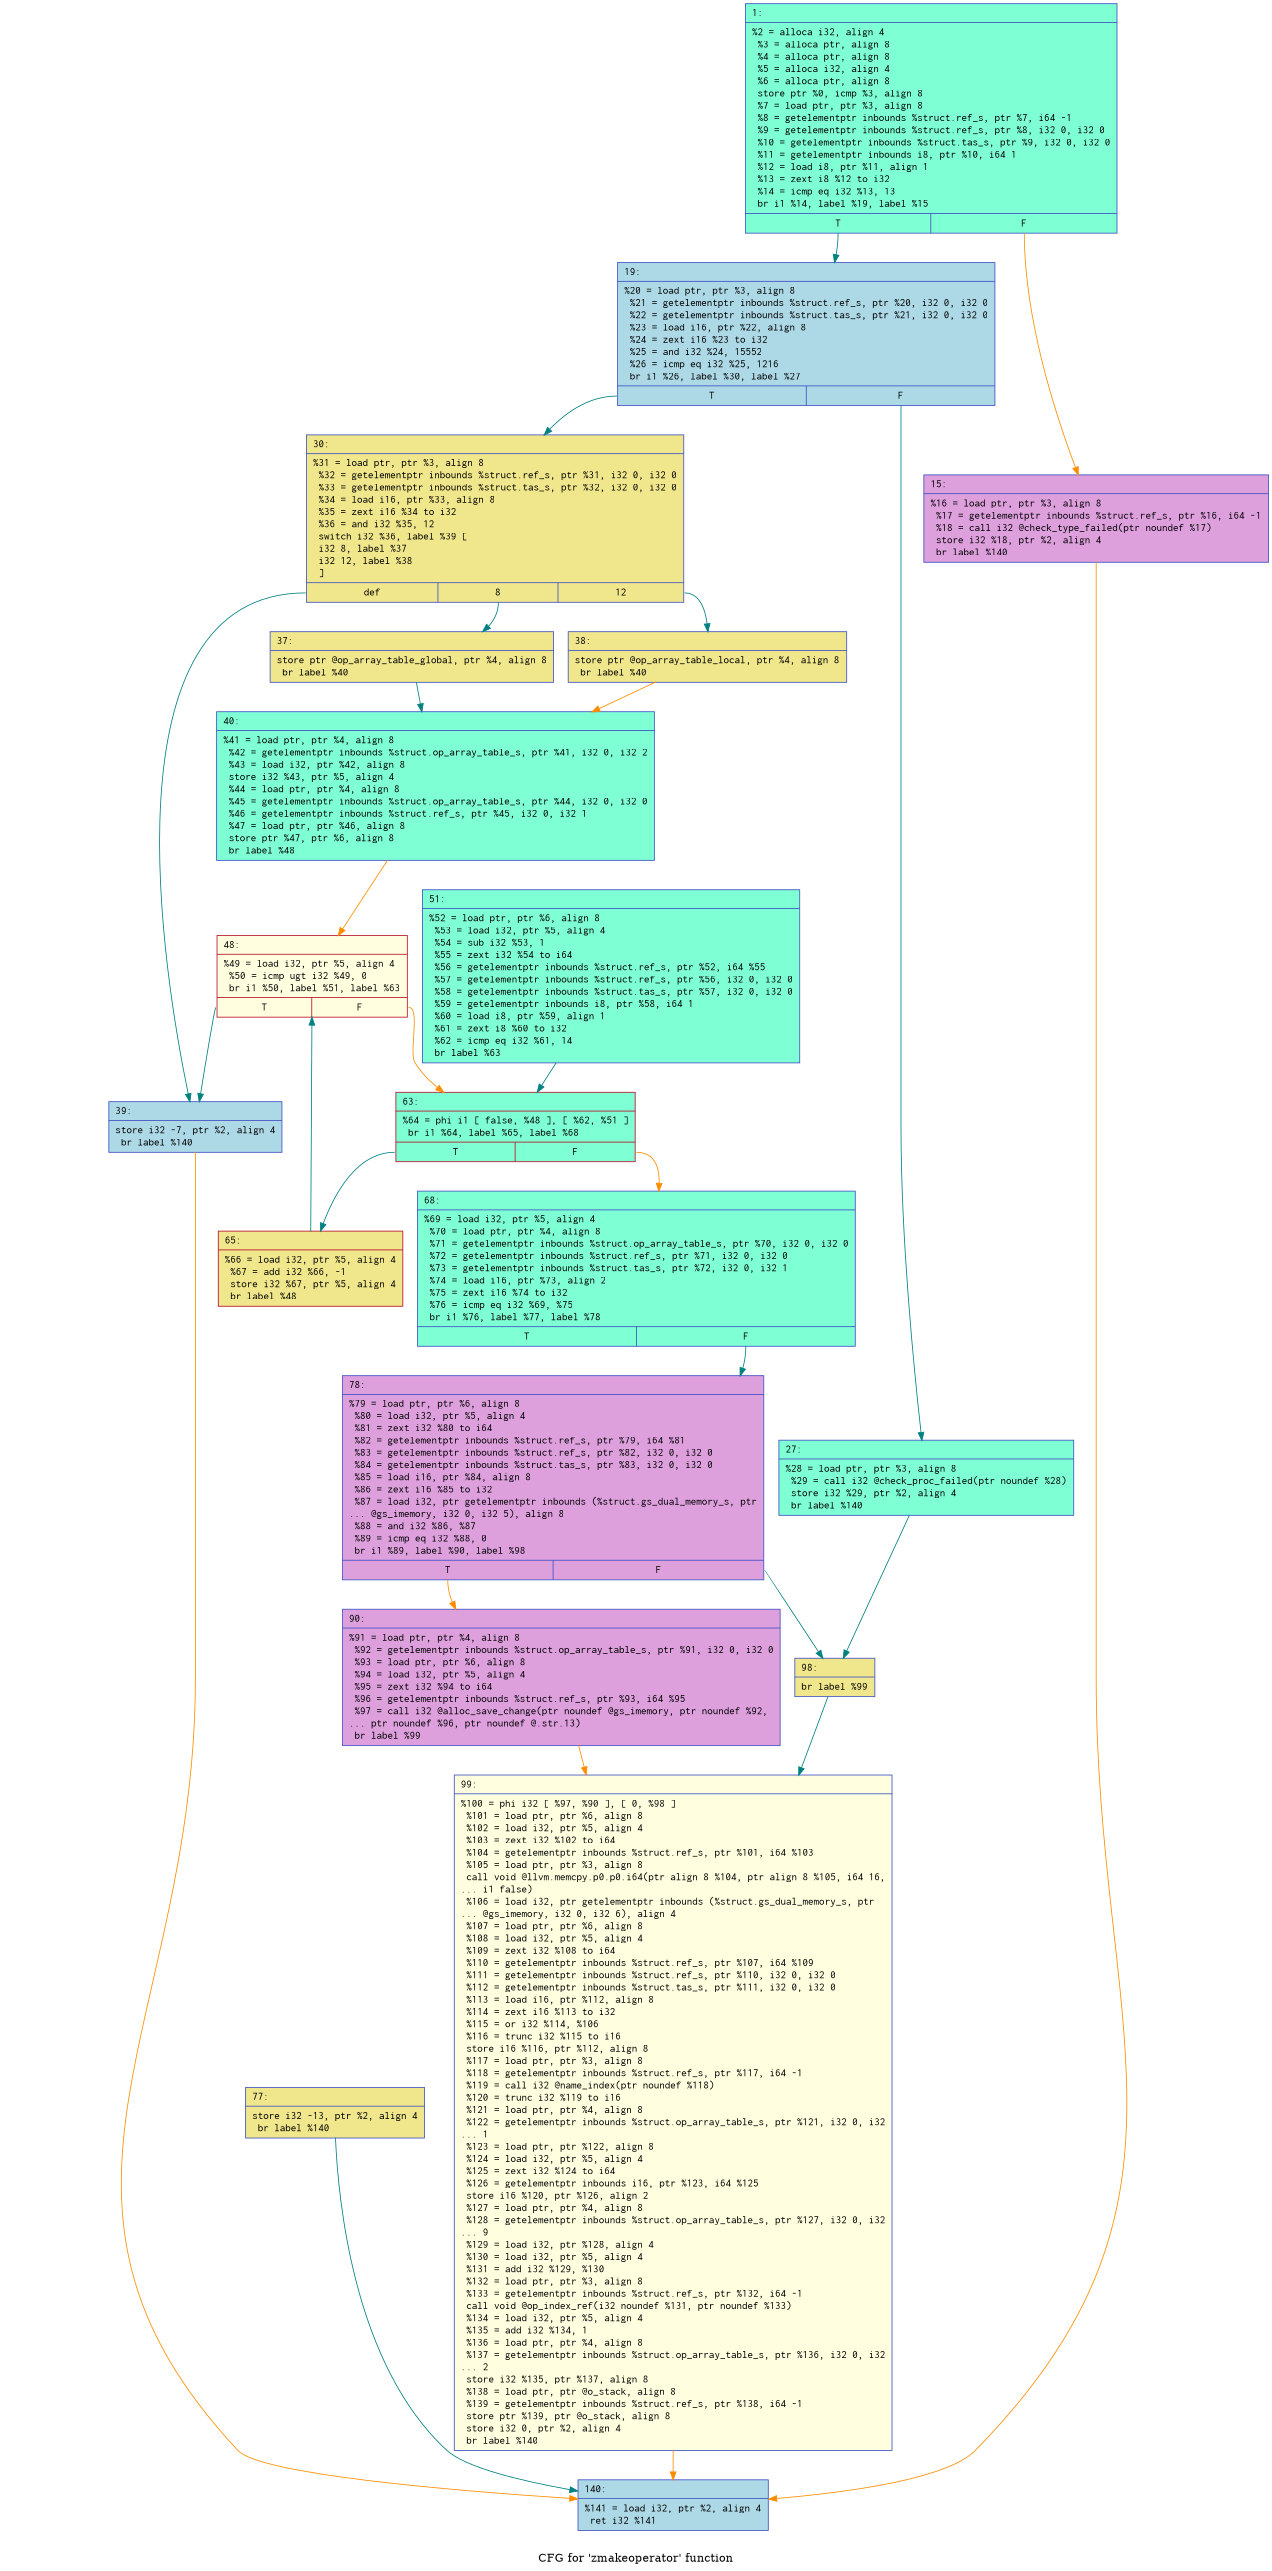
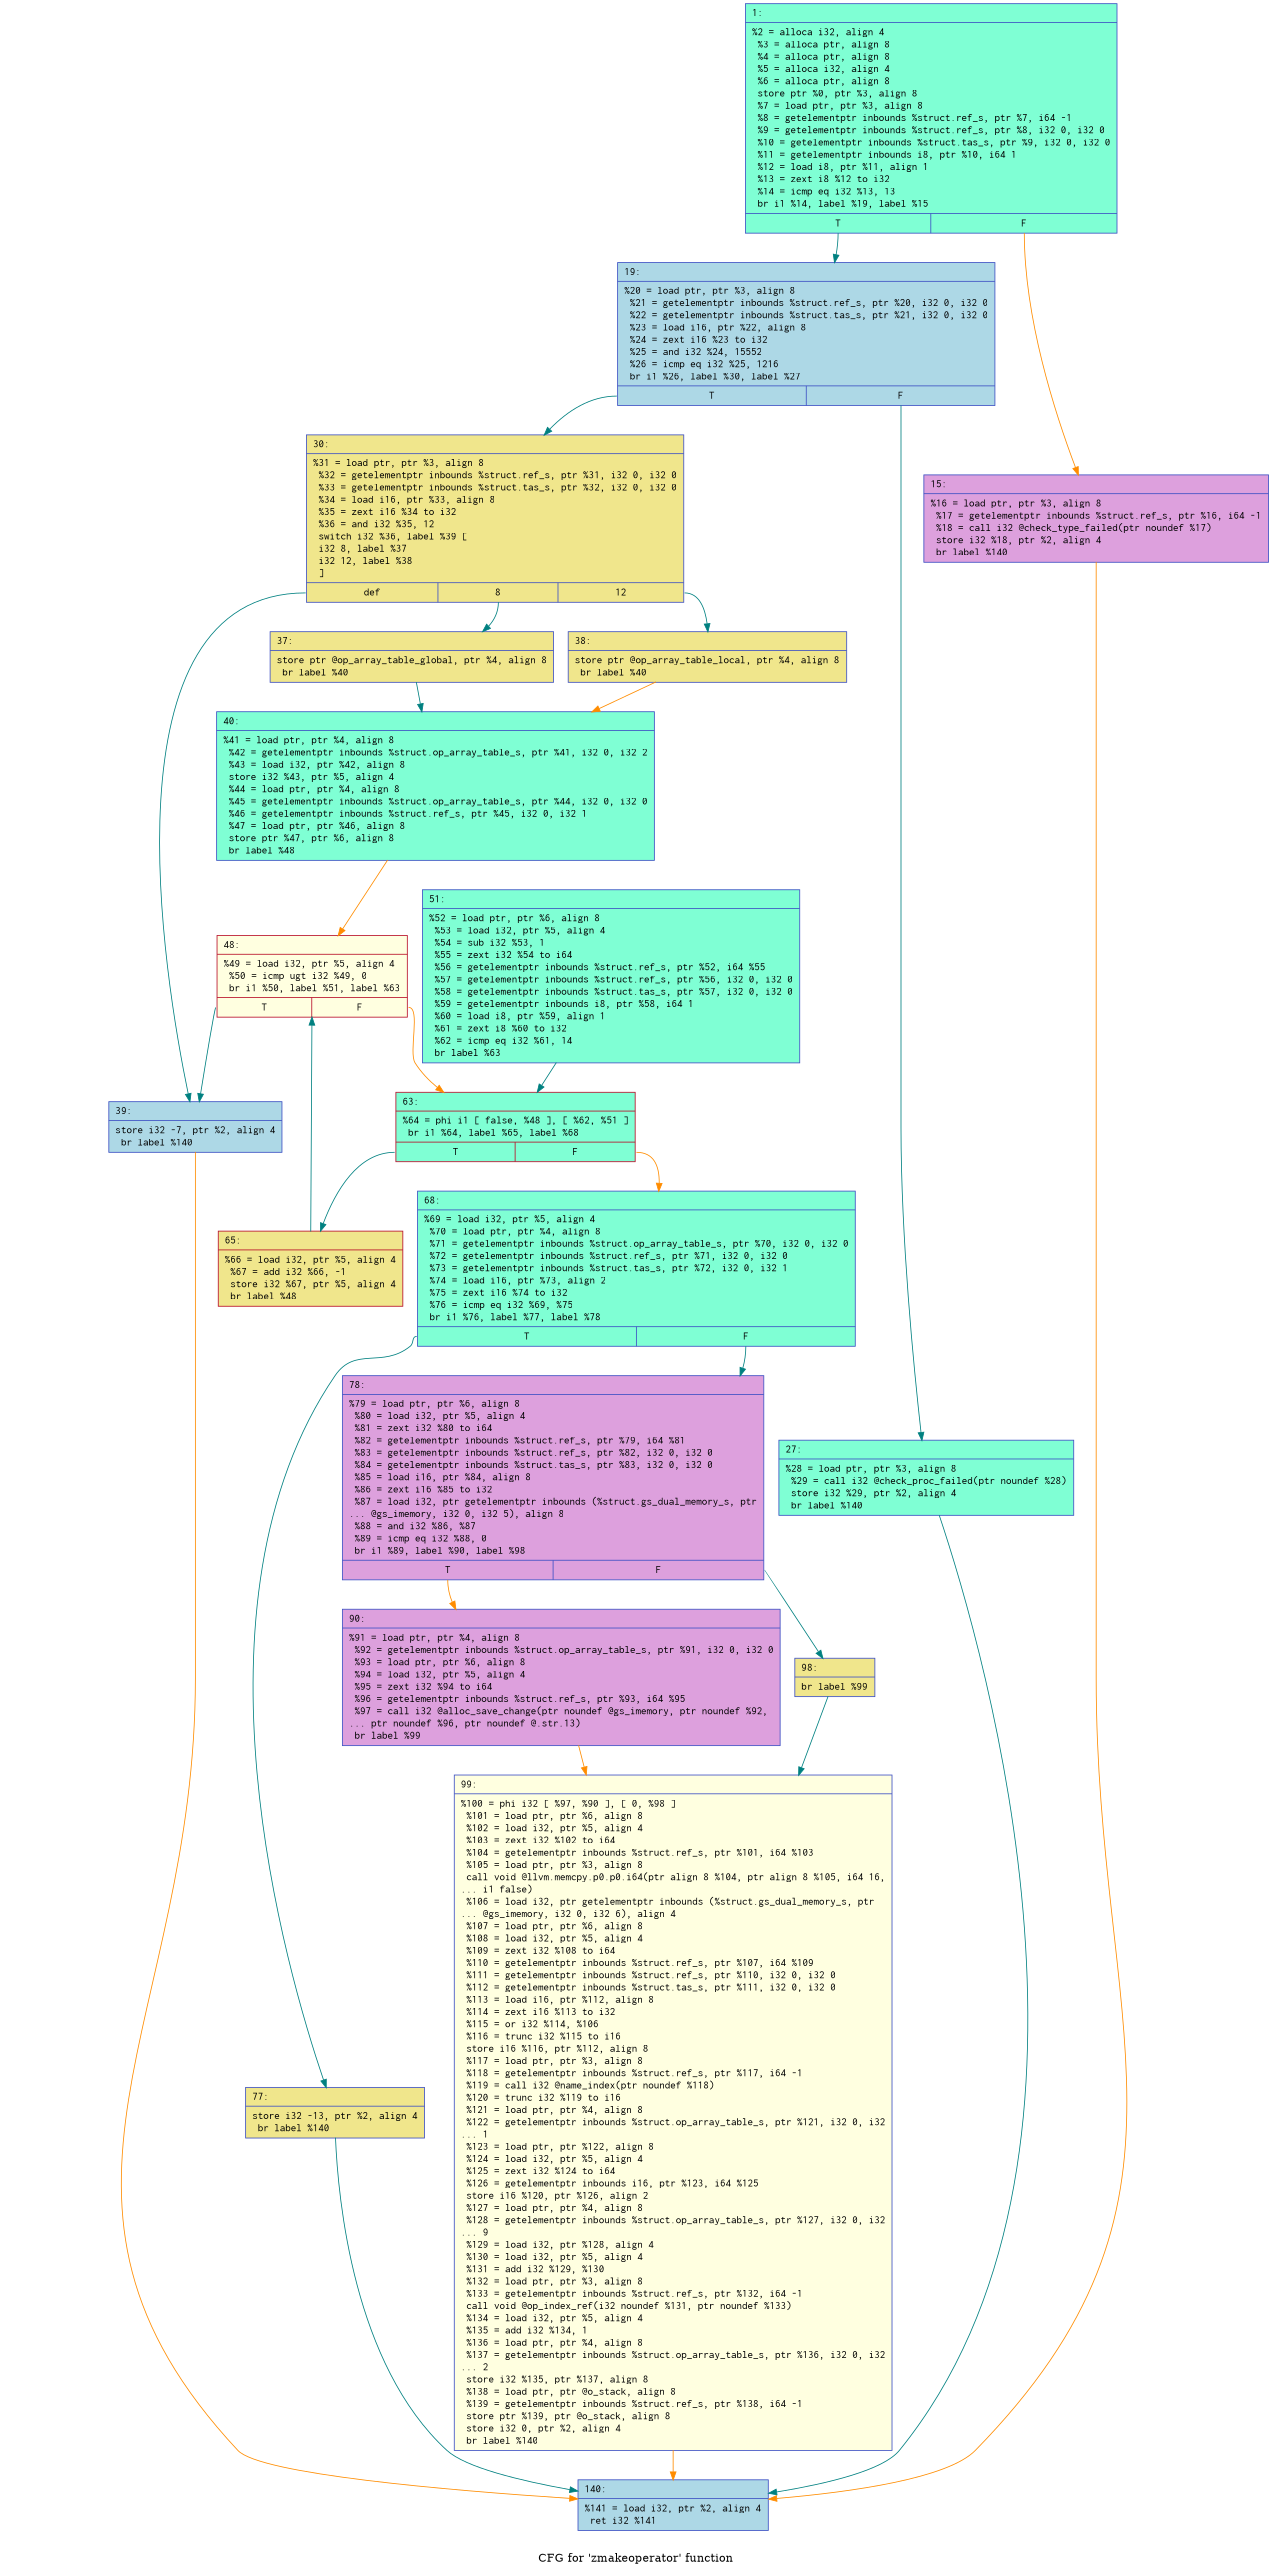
node "1:": text "store ptr %0, icmp %3, align 8" -> "store ptr %0, ptr %3, align 8"
edge "27:" -> "98:": now "27:" -> "140:"
edge "68:" -> "77:": added
